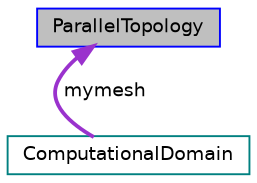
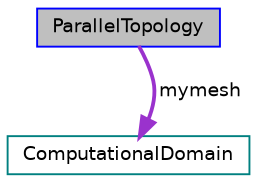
edge "ComputationalDomain" -> "ParallelTopology": reversed
